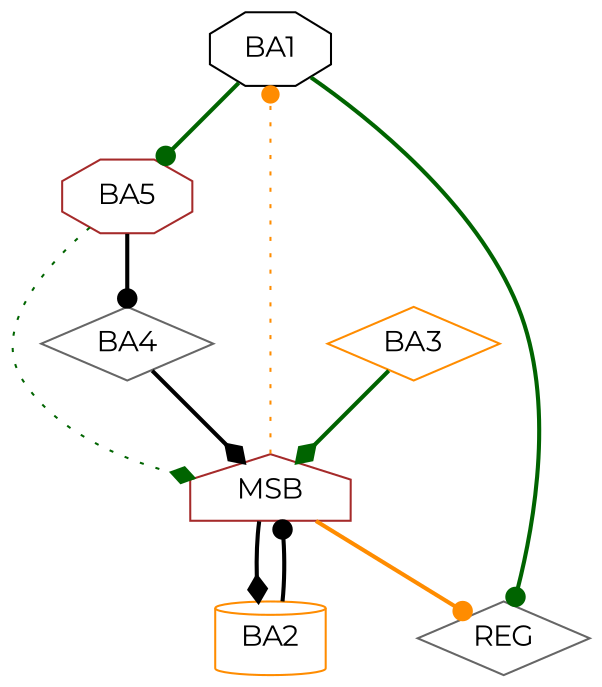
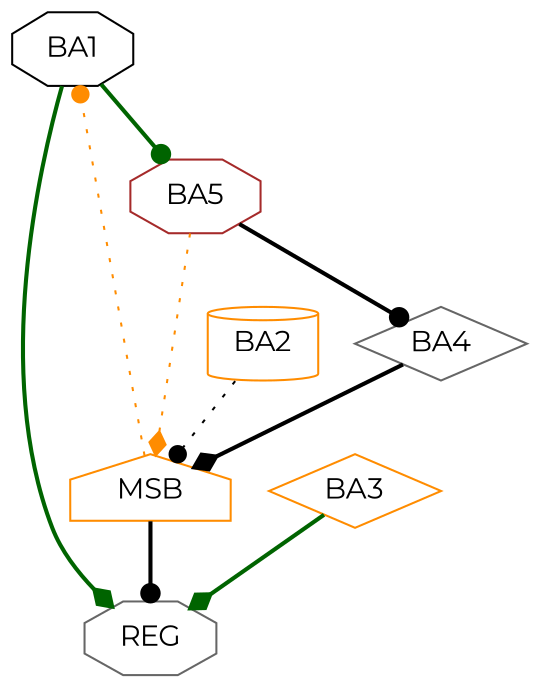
edge "BA1" -> "REG": arrowhead dot -> diamond
edge "BA5" -> "MSB": color darkgreen -> darkorange
edge "BA3" -> "MSB": now "BA3" -> "REG"
node "MSB": color brown -> darkorange
edge "MSB" -> "BA2": removed
edge "MSB" -> "REG": color darkorange -> black
edge "BA2" -> "MSB": style bold -> dotted
node "REG": shape diamond -> octagon
